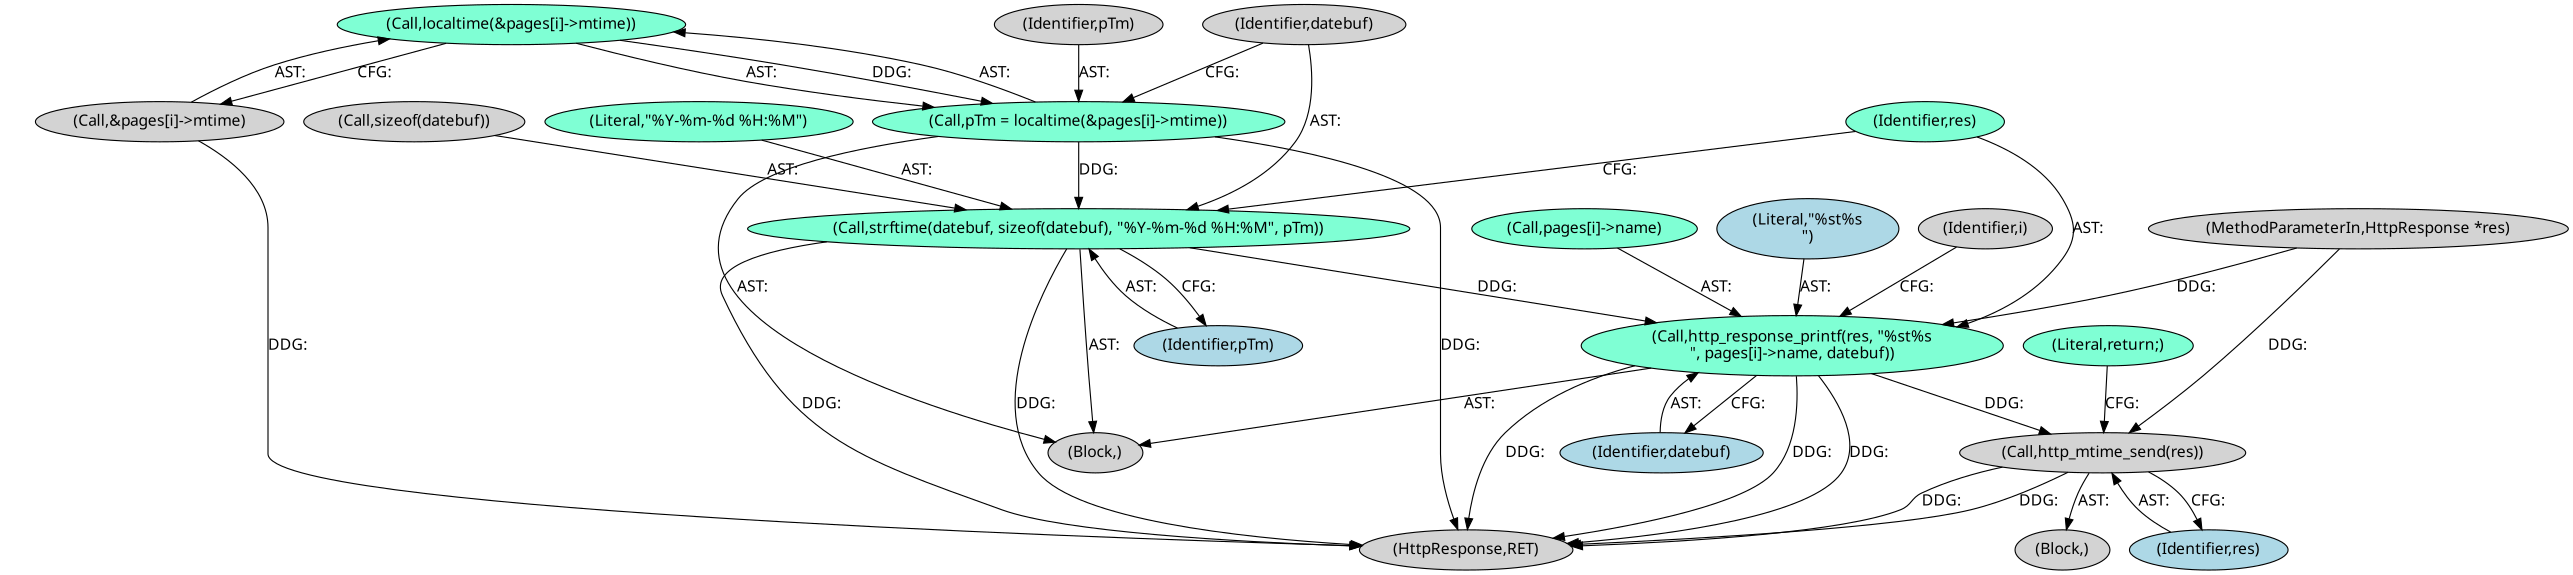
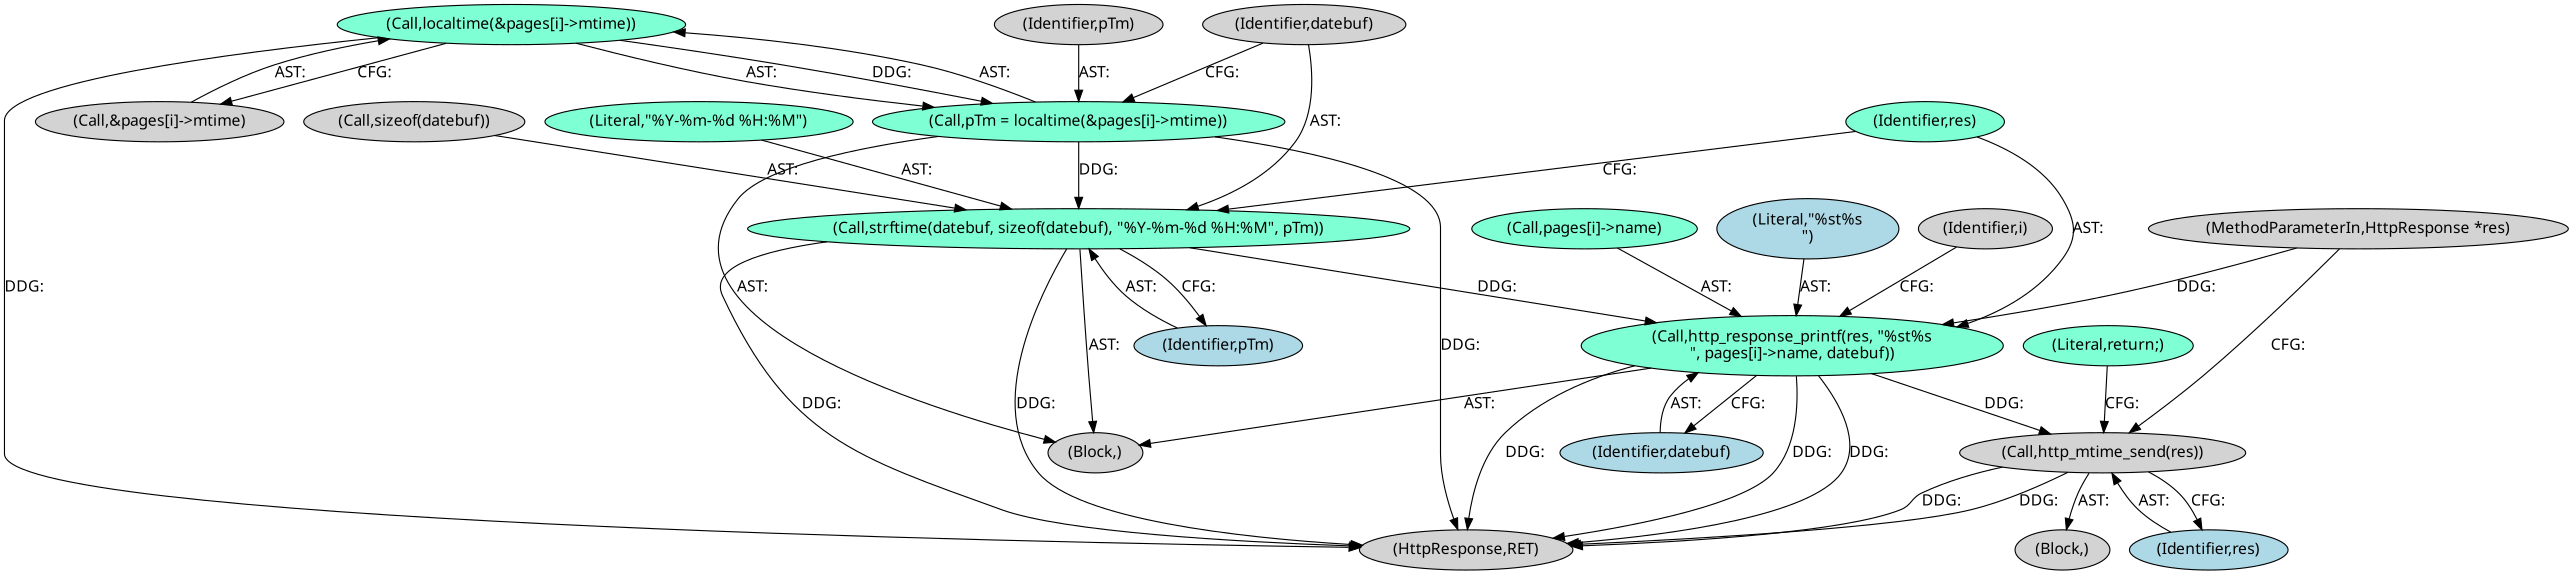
edge "(MethodParameterIn,HttpResponse *res)" -> "(Call,http_mtime_send(res))": label "DDG: " -> "CFG: "
edge "(Call,&pages[i]->mtime)" -> "(HttpResponse,RET)": now "(Call,localtime(&pages[i]->mtime))" -> "(HttpResponse,RET)"
